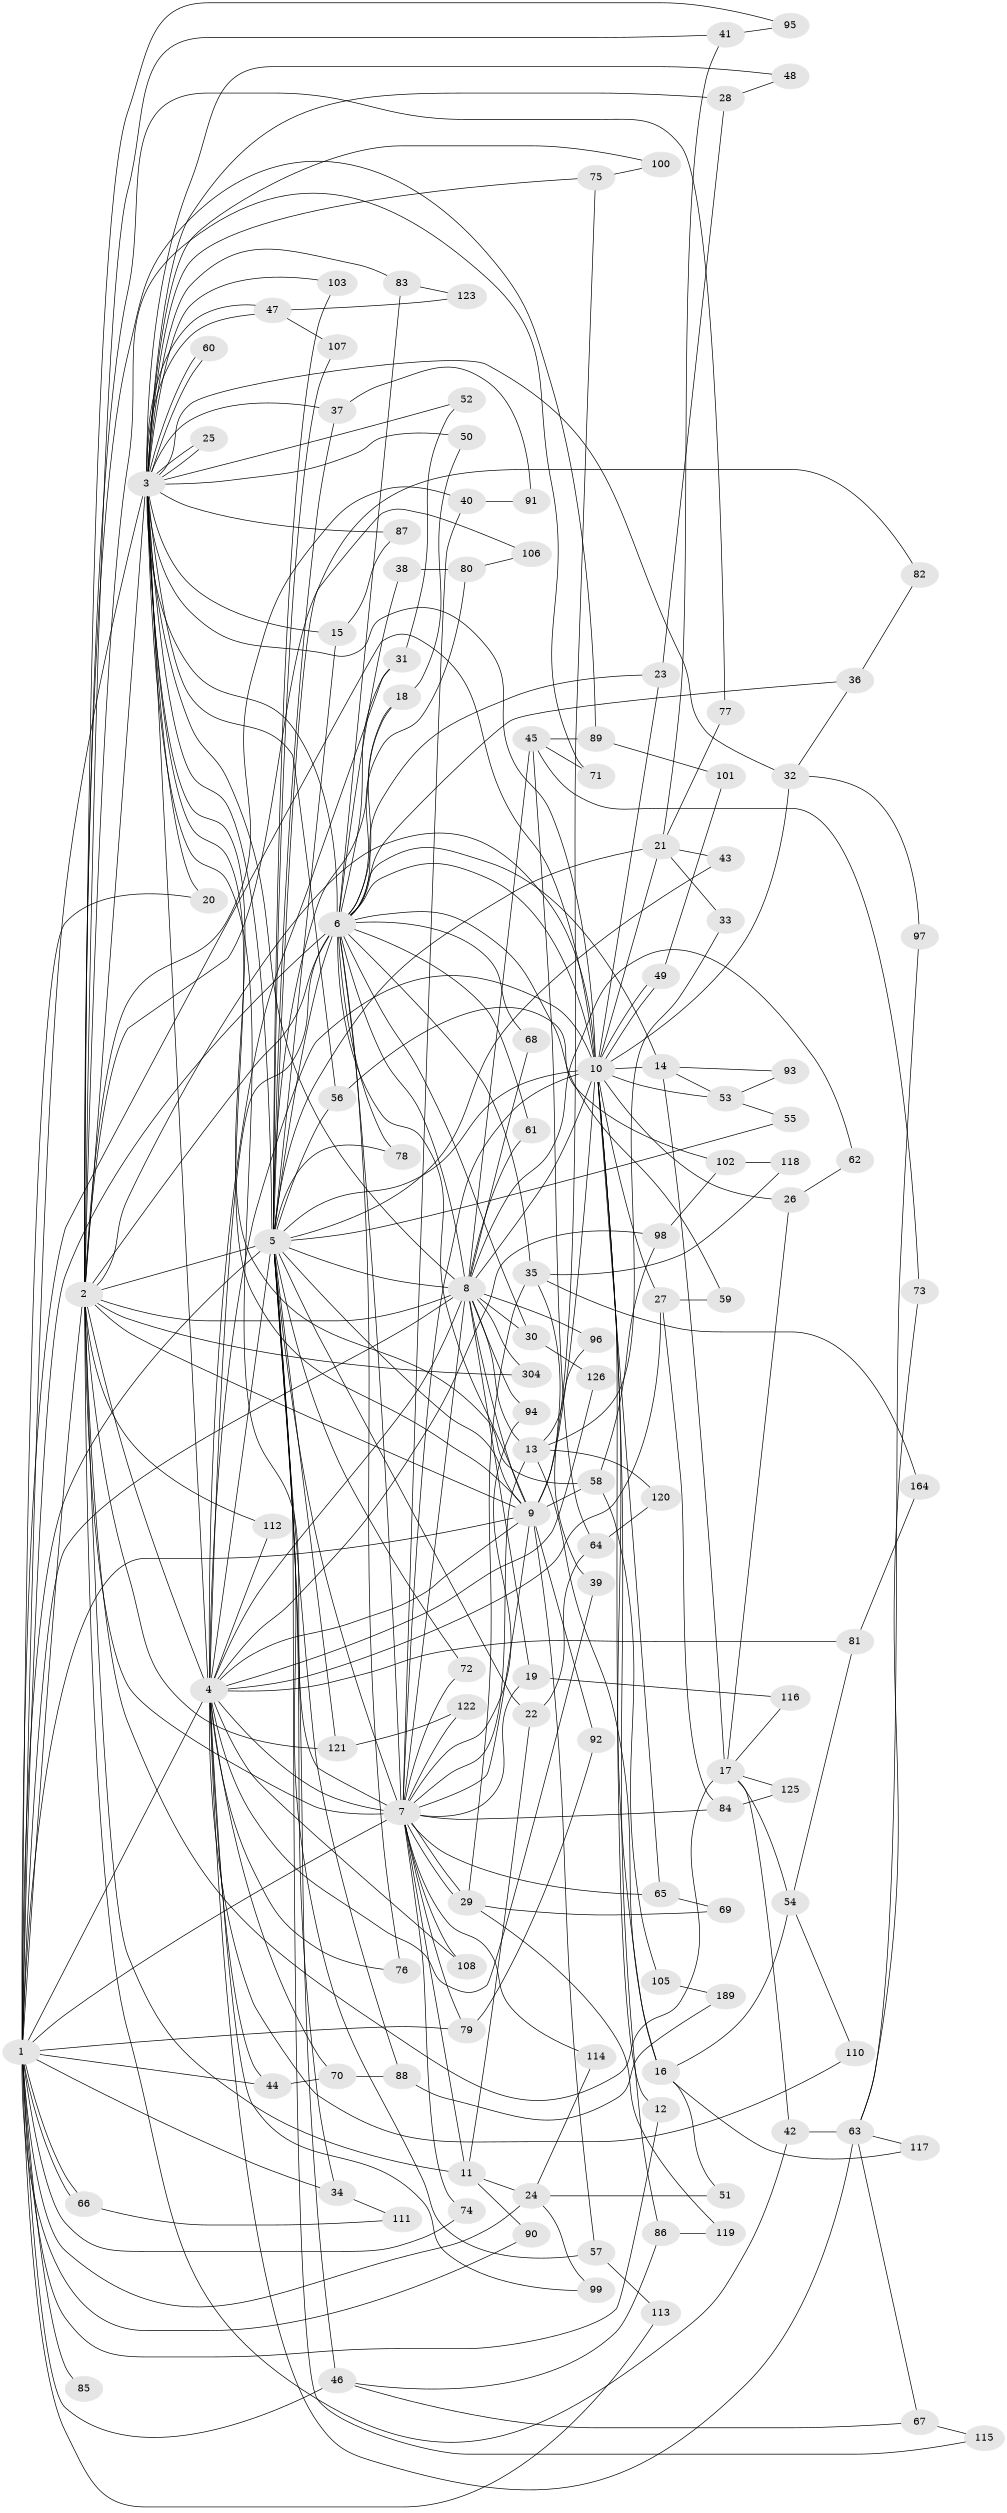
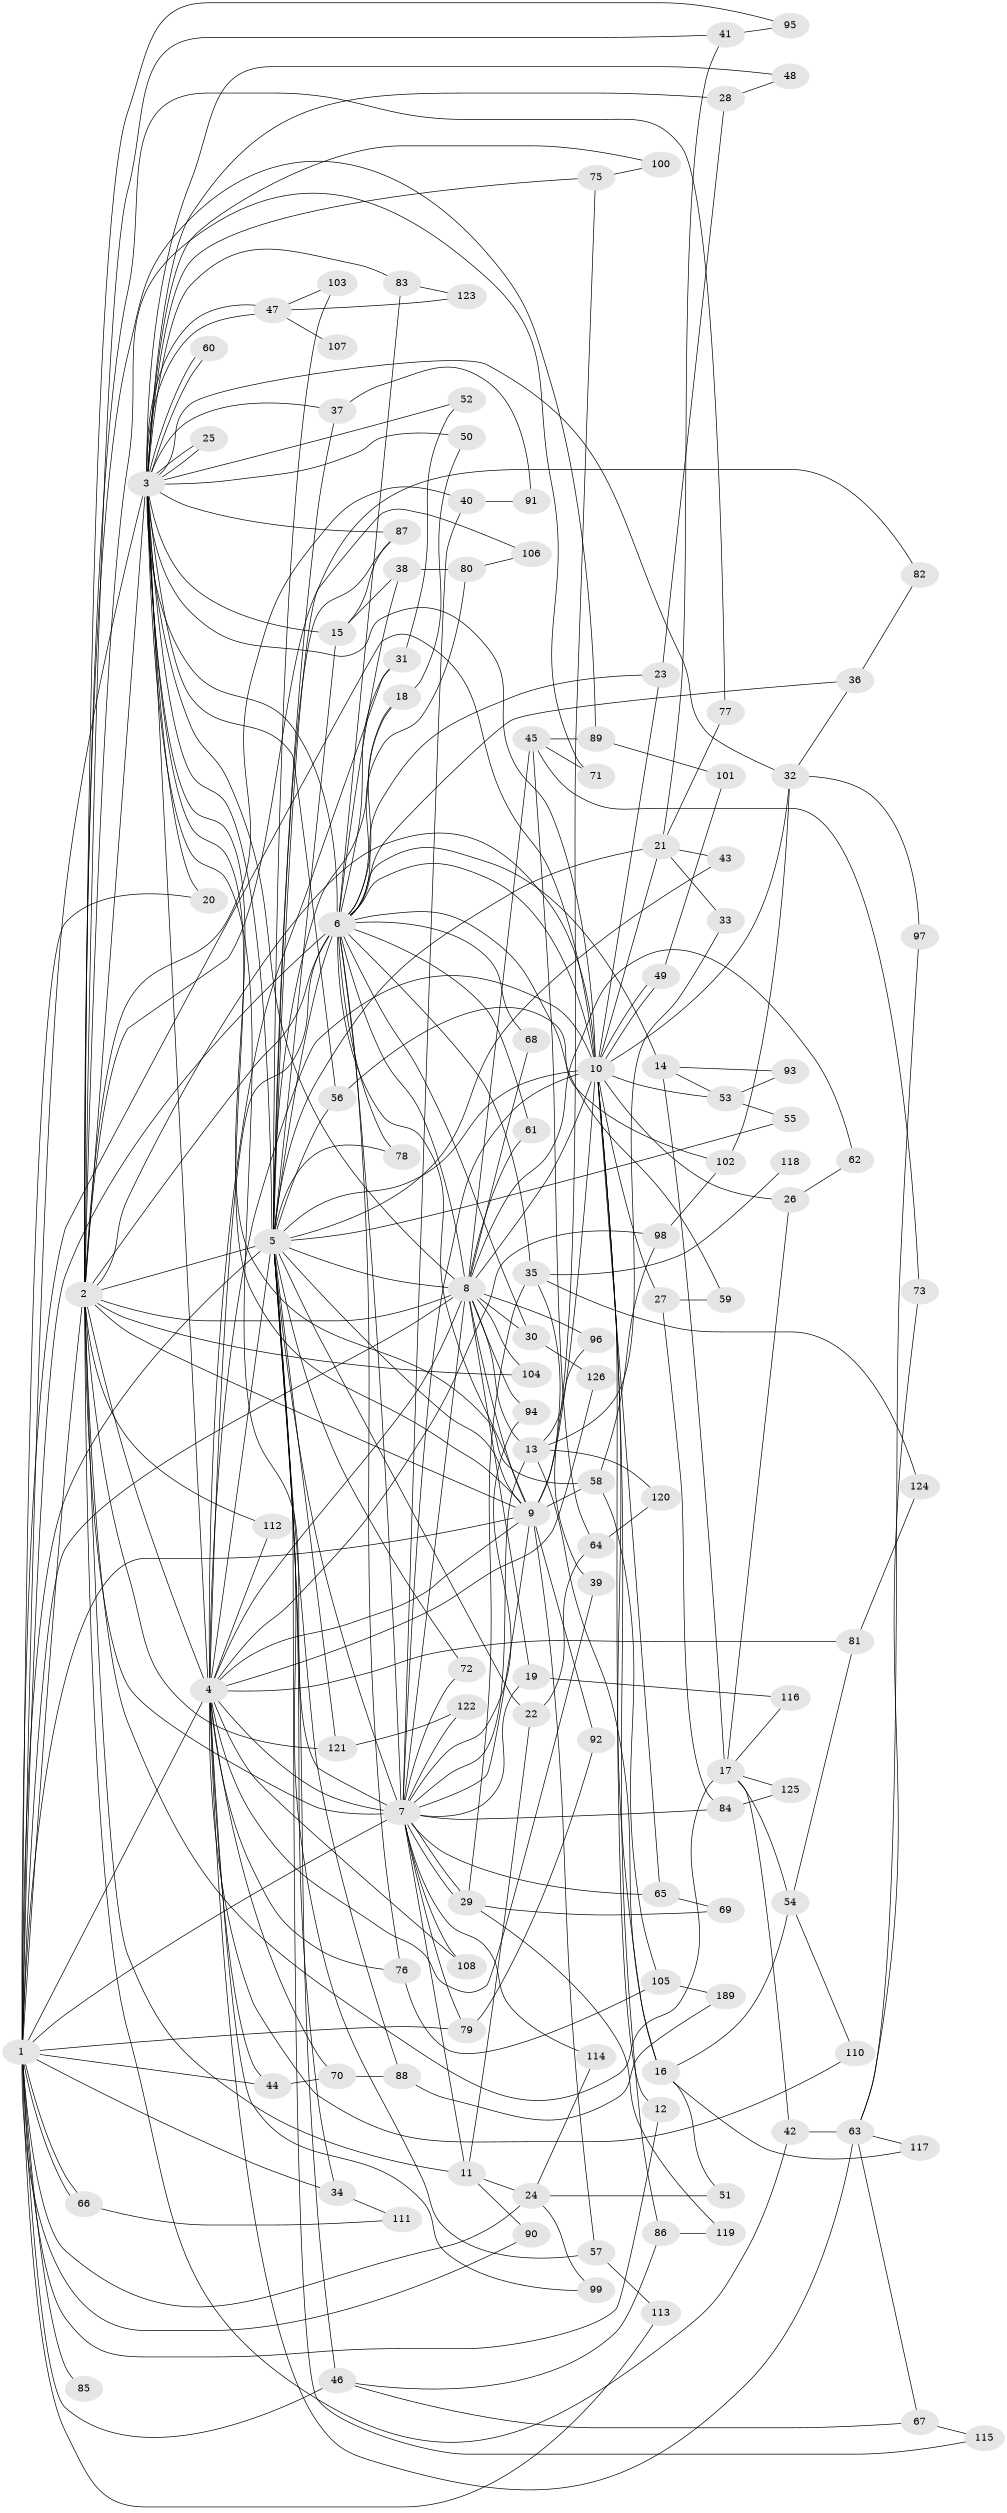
edge "103" -- "3": now "103" -- "47"
edge "38" -- "15": added
edge "107" -- "5": now "87" -- "5"
edge "14" -- "10": removed
edge "102" -- "118": now "102" -- "32"
node "304": label "304" -> "104"
node "164": label "164" -> "124"
edge "27" -- "4": removed
edge "76" -- "105": added
node "74": removed
